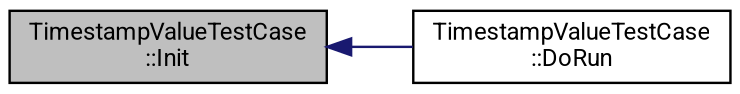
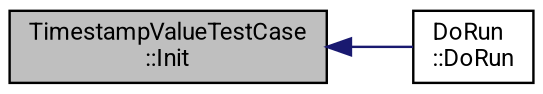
node "TimestampValueTestCase ::DoRun": label "TimestampValueTestCase ::DoRun" -> "DoRun ::DoRun"
